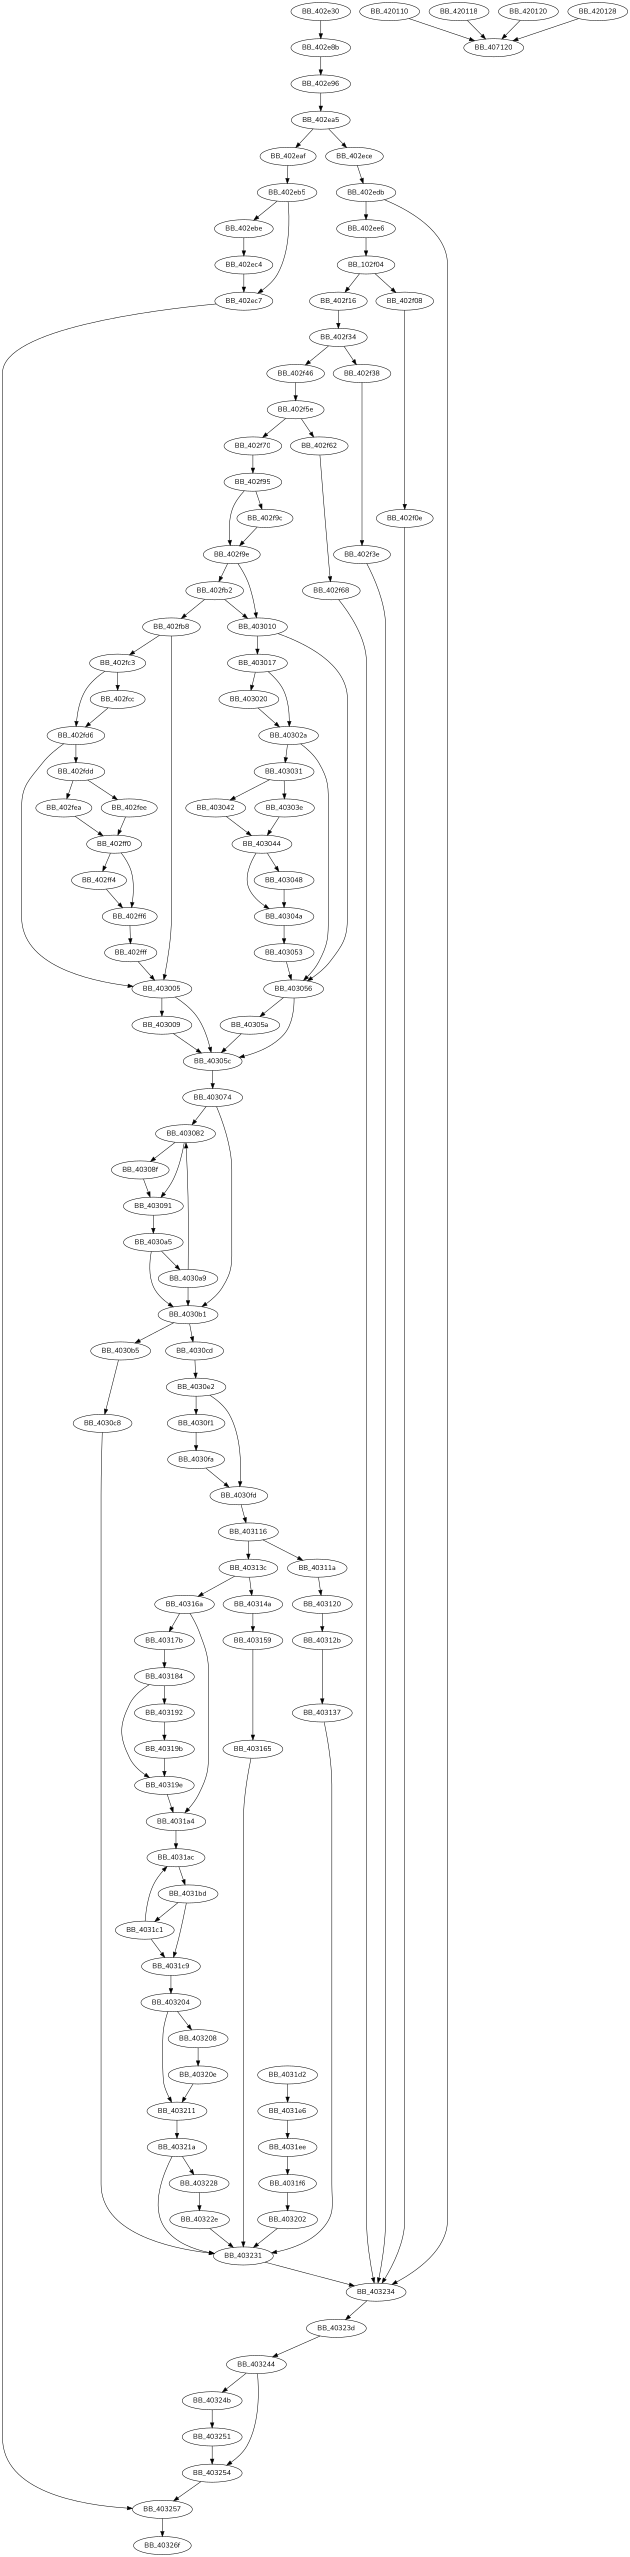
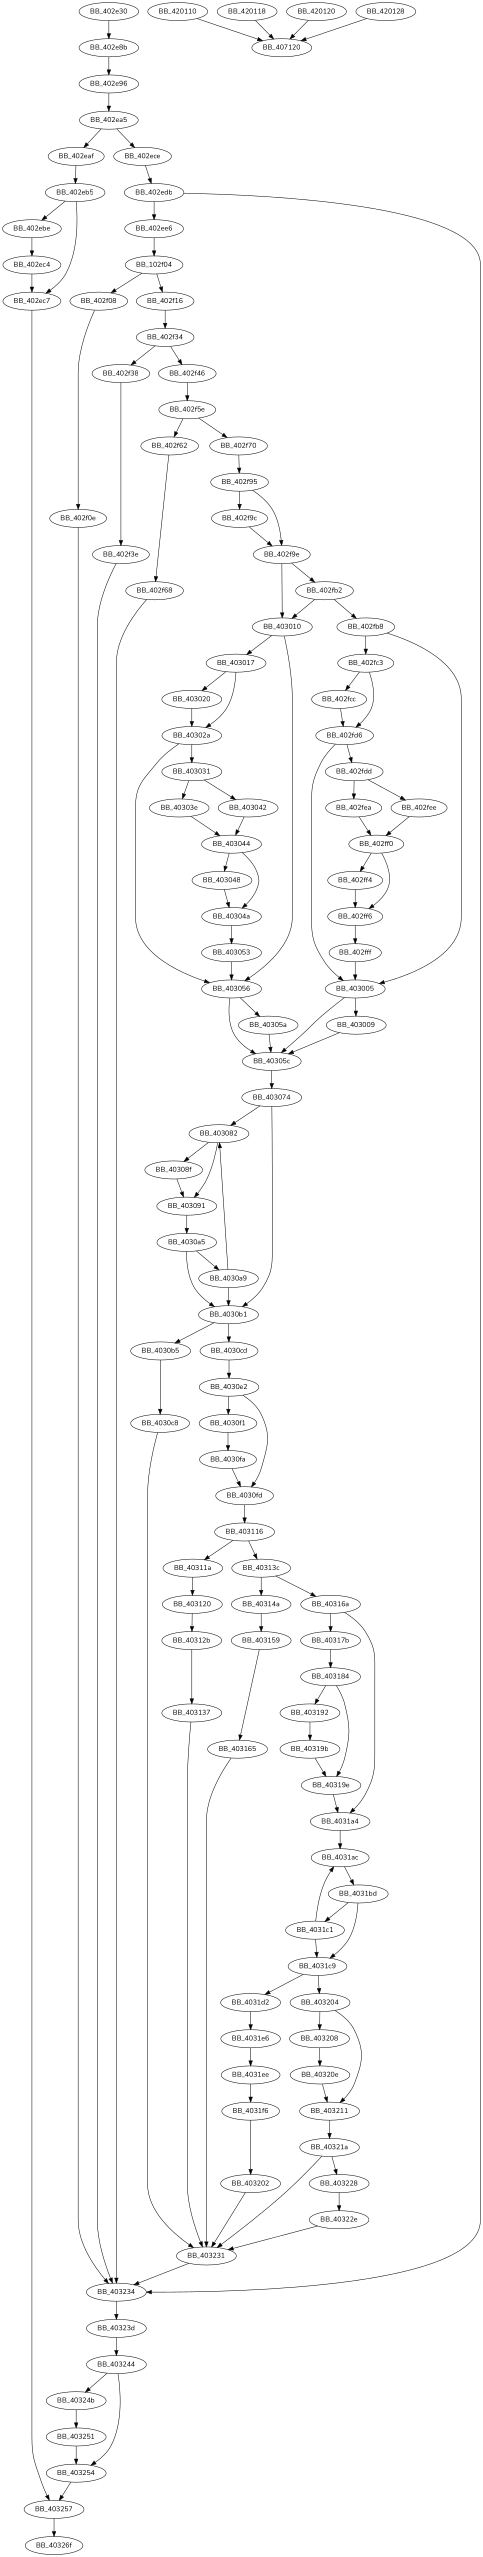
edge "BB_4031c9" -> "BB_4031d2": added
